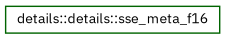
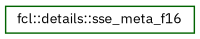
node "details::details::sse_meta_f16": label "details::details::sse_meta_f16" -> "fcl::details::sse_meta_f16"
